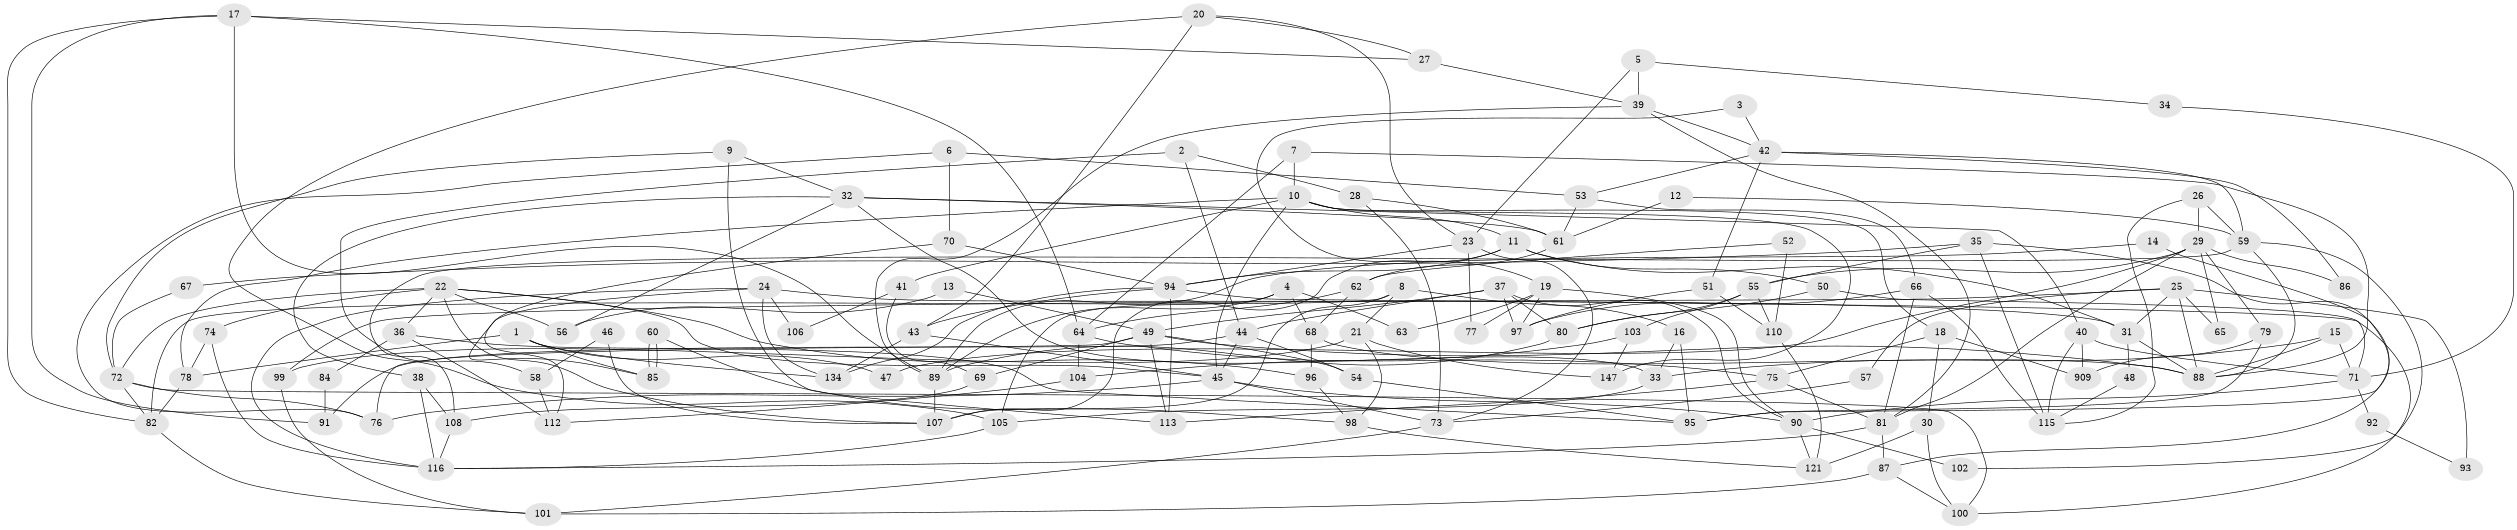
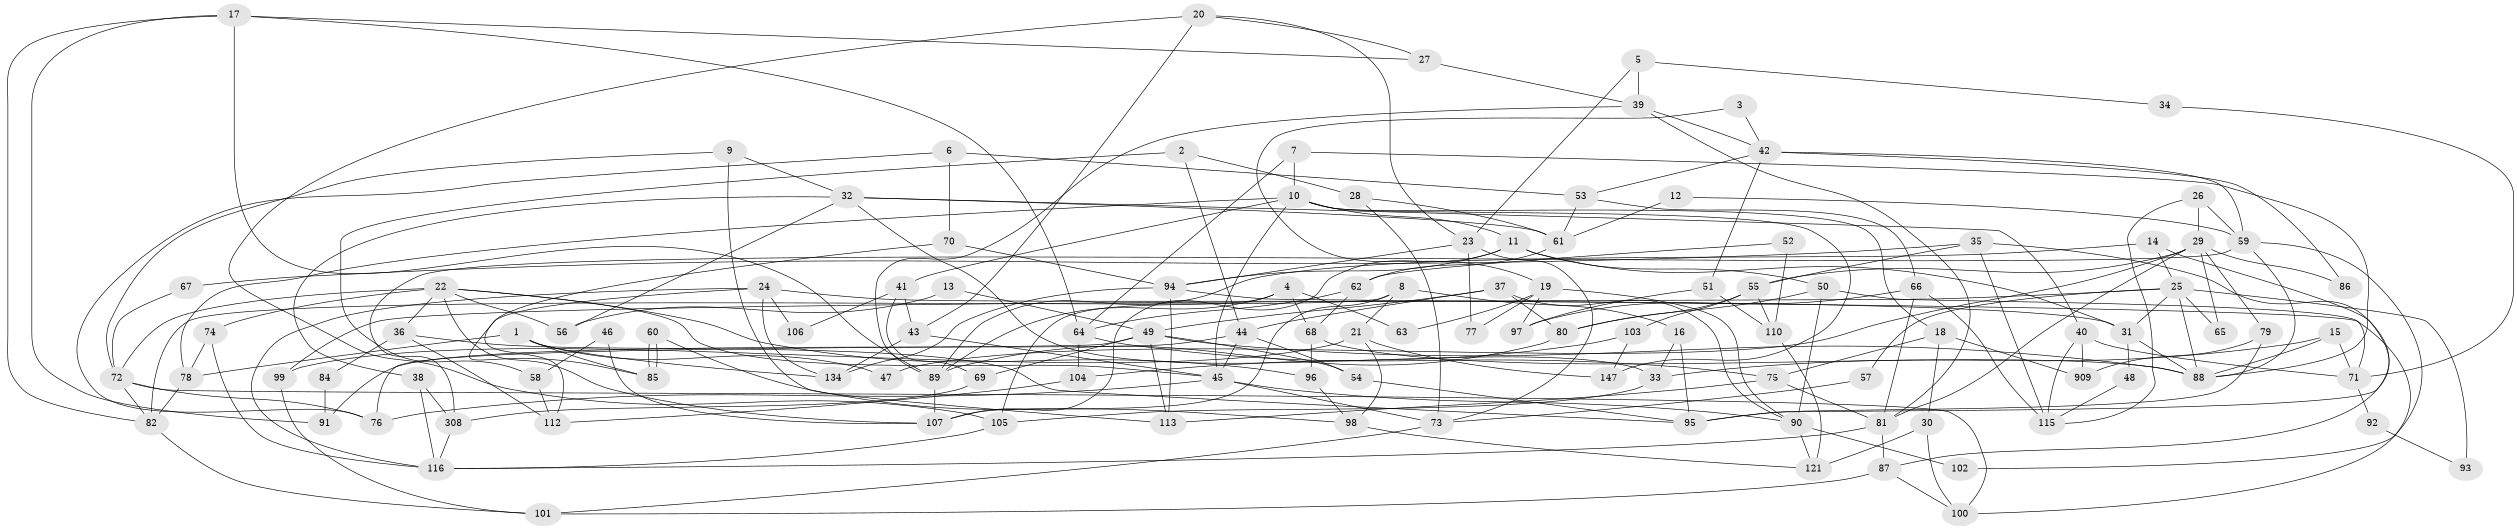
edge "14" -- "25": added
edge "94" -- "43": now "41" -- "43"
edge "37" -- "97": removed
edge "71" -- "90": now "50" -- "90"
node "108": label "108" -> "308"
